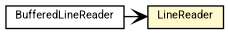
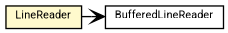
edge "BufferedLineReader" -> "LineReader": reversed
